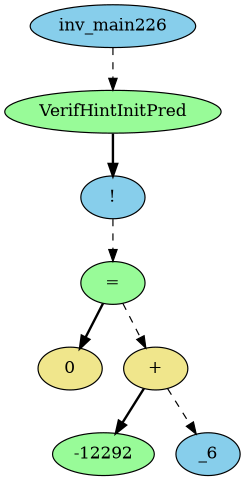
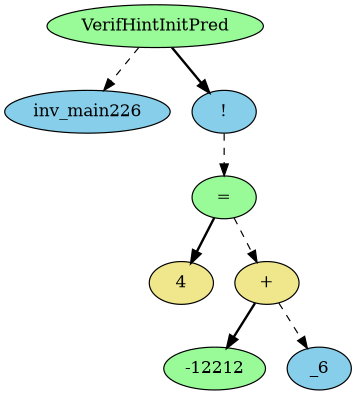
edge "inv_main226" -> "VerifHintInitPred": reversed
node "0": label "0" -> "4"
node "-12292": label "-12292" -> "-12212"
